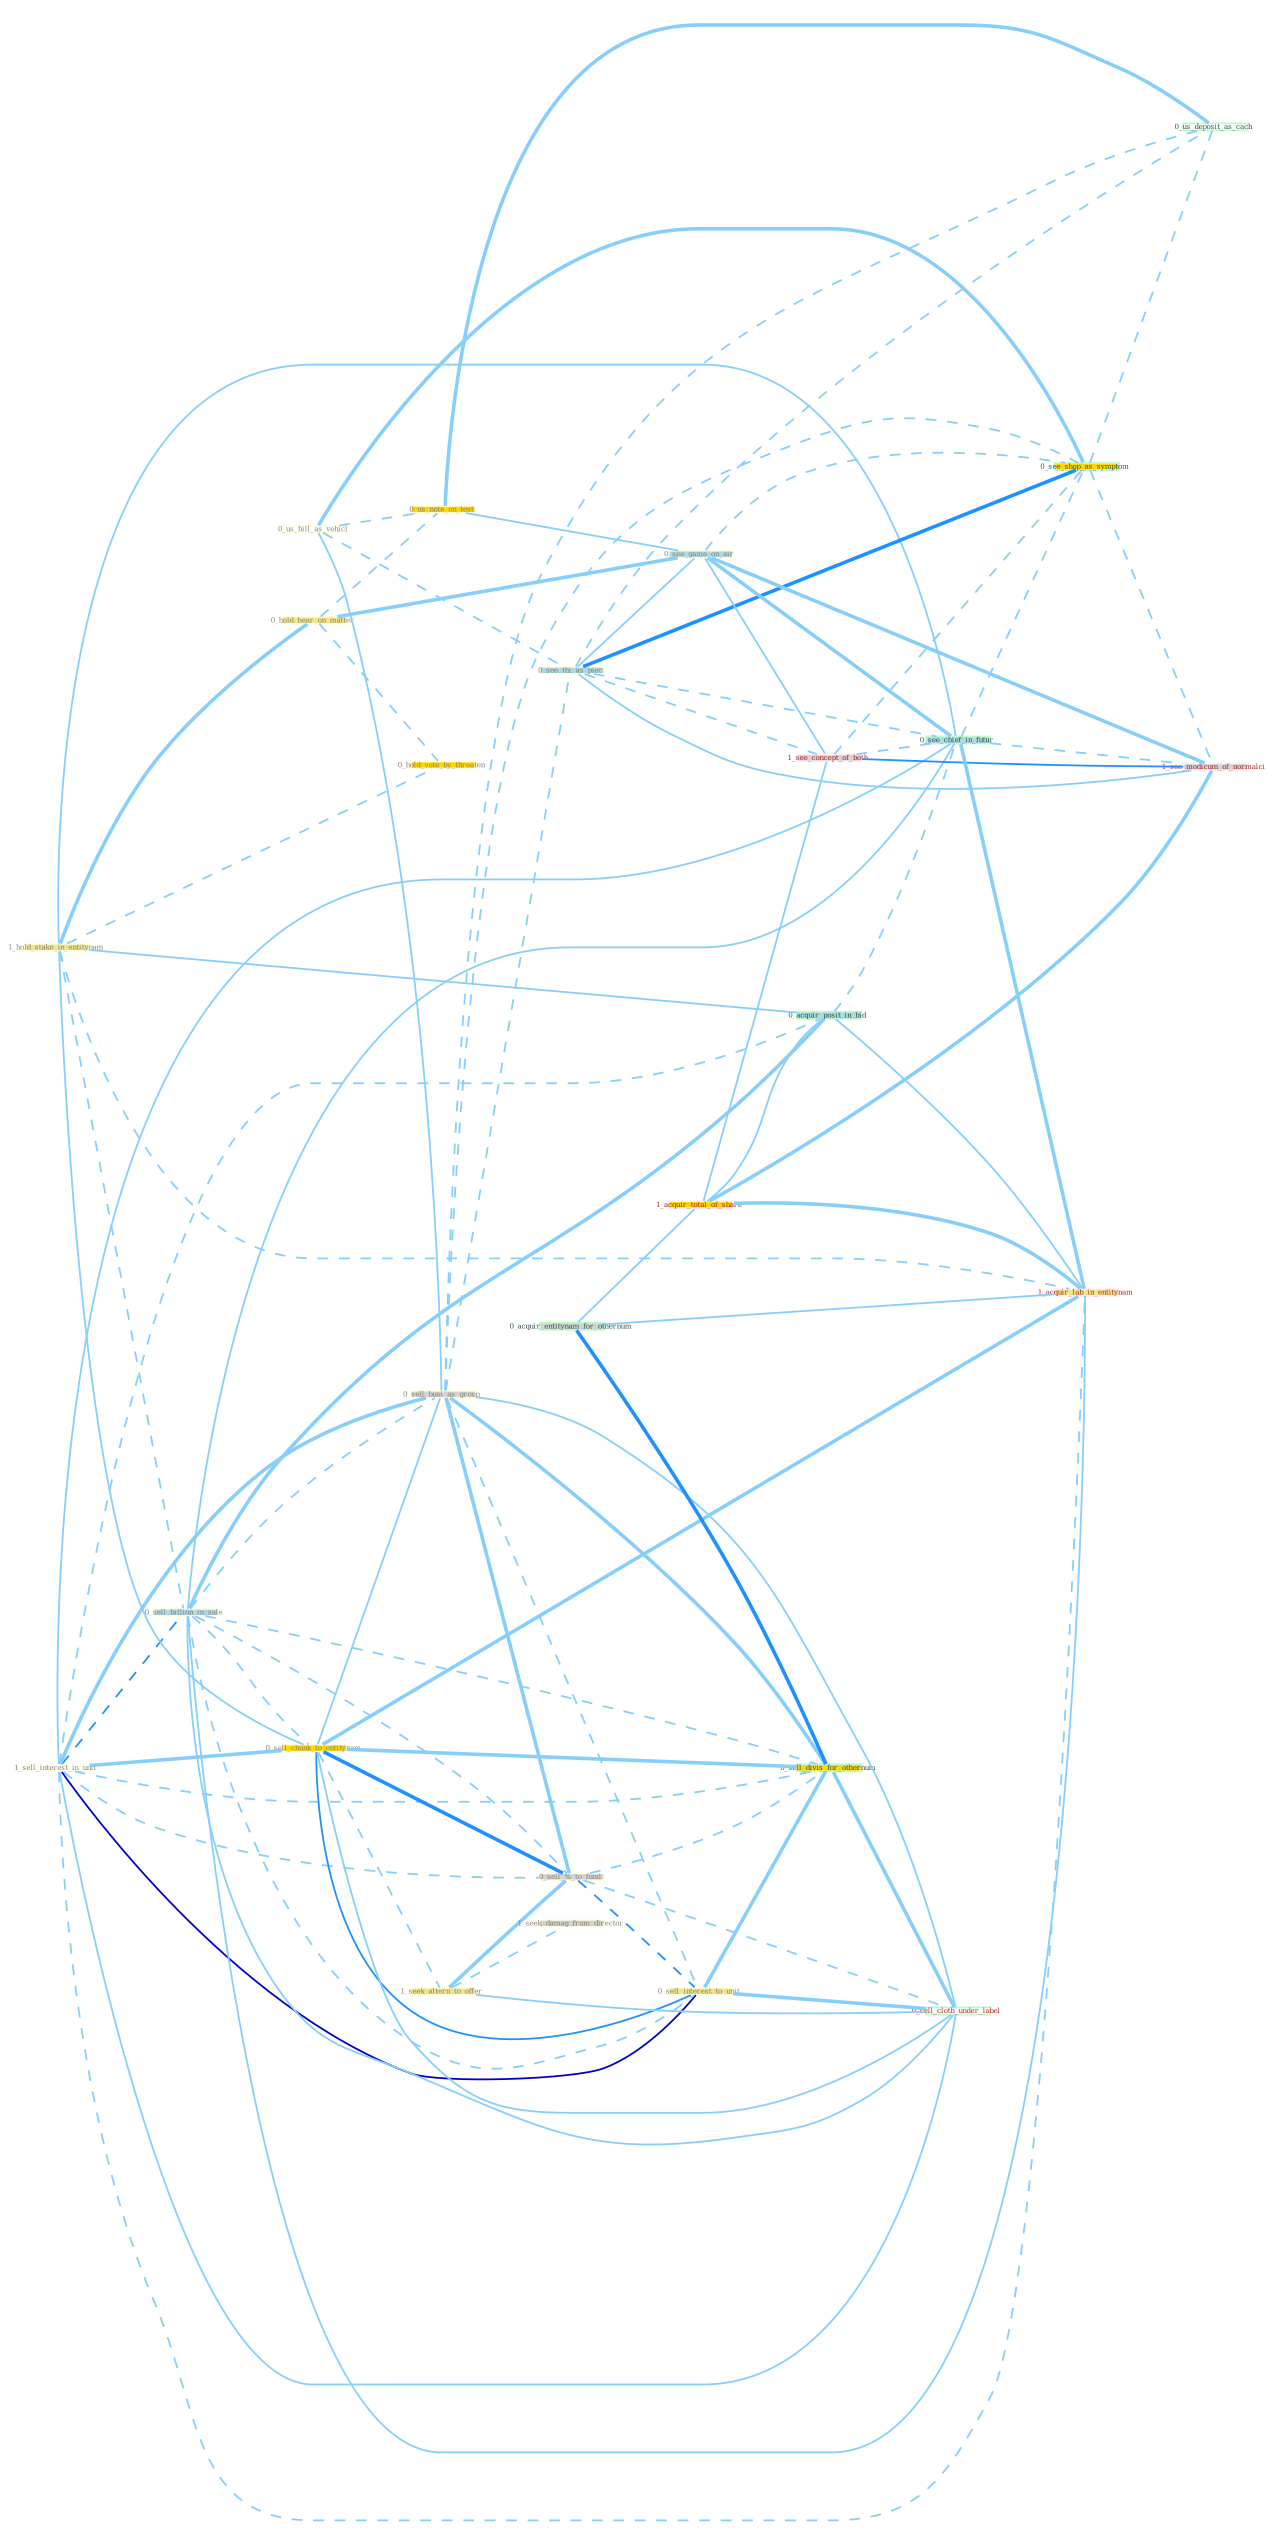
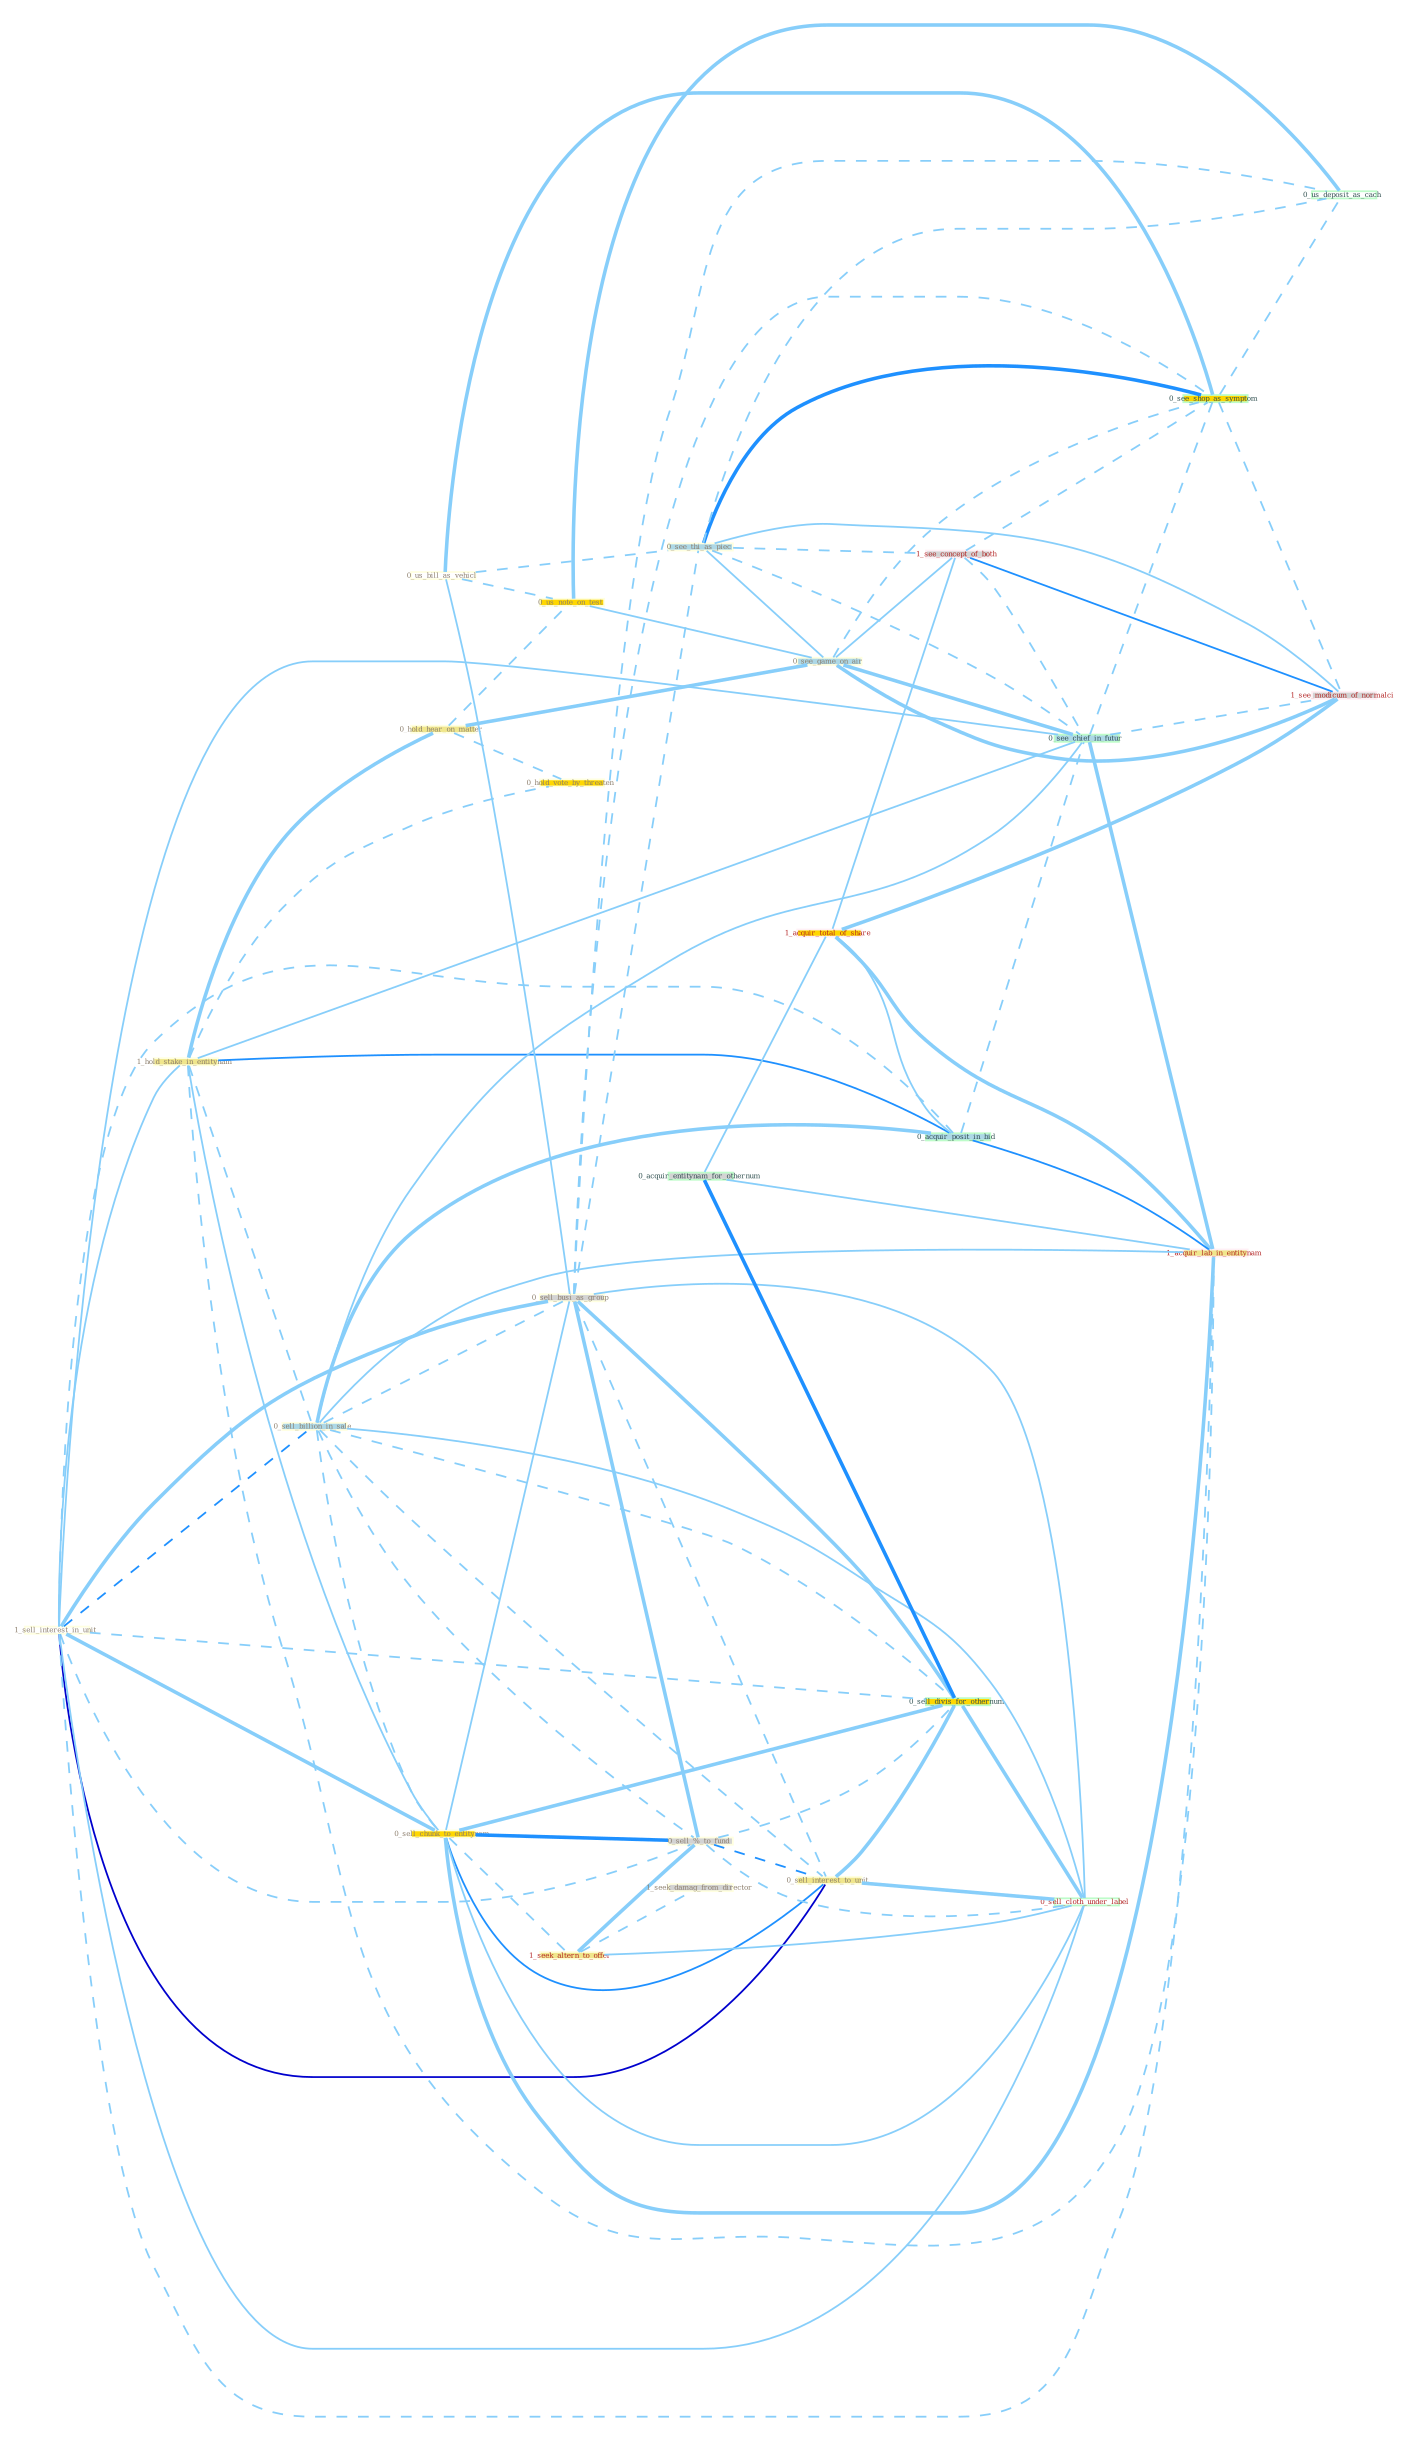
edge "1_hold_stake_in_entitynam" -- "0_acquir_posit_in_bid": color #87cefa -> #1e90ff
edge "0_acquir_posit_in_bid" -- "1_acquir_lab_in_entitynam": color #87cefa -> #1e90ff
edge "1_hold_stake_in_entitynam" -- "1_sell_interest_in_unit": added
node "1_seek_altern_to_offer": fontcolor #8b7d6b -> #b22222
